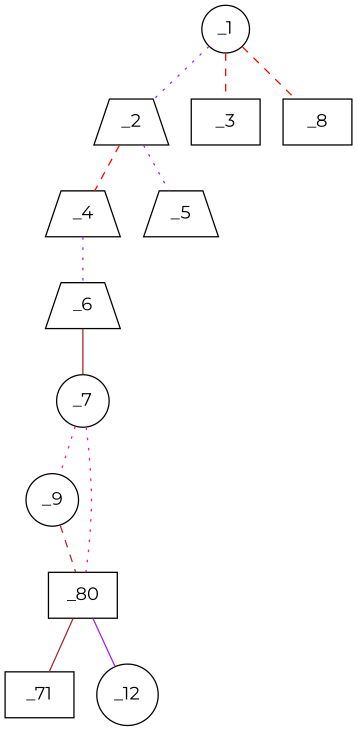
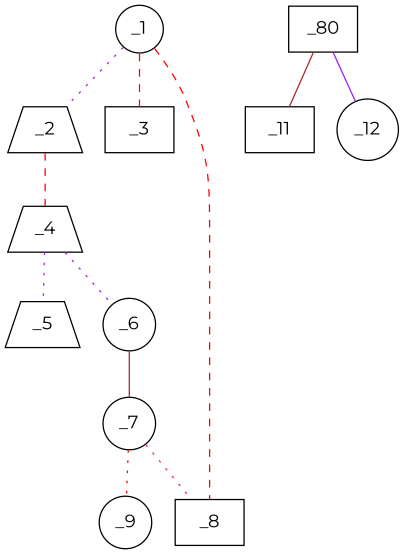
edge "_2" -- "_5": now "_4" -- "_5"
node "_6": shape trapezium -> circle
edge "_7" -- "_9": color deeppink -> red
edge "_7" -- "_80": now "_7" -- "_8"
edge "_9" -- "_80": removed
node "_71": label "_71" -> "_11"
